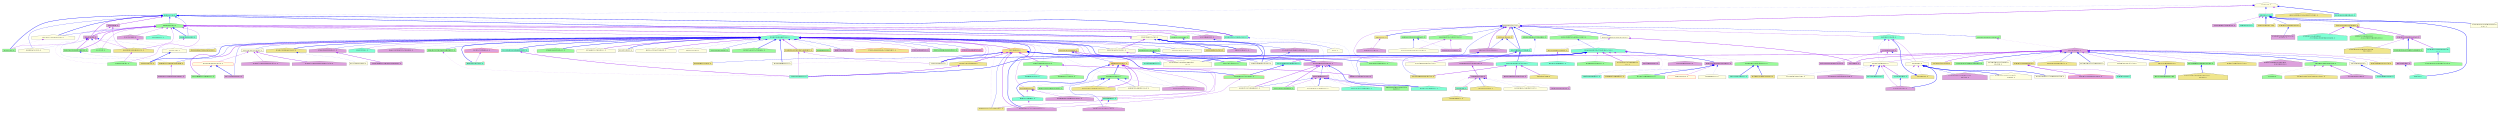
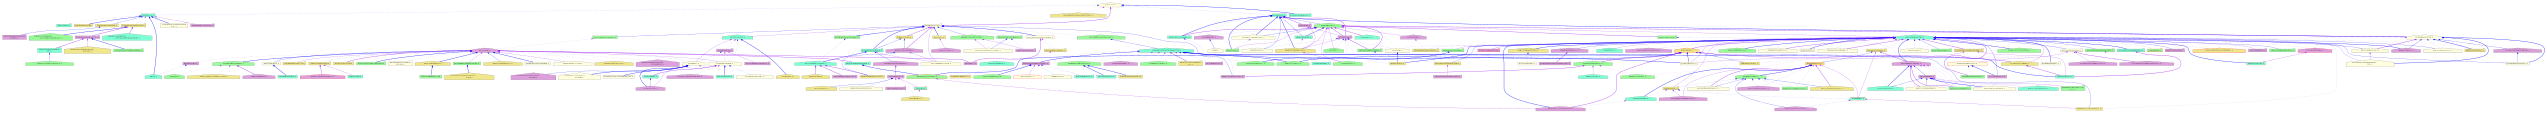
edge "MeshMeshCut.h" -> "MeshAABBTree3.h": style dotted -> bold
edge "MeshWindingNumberGrid.h" -> "MeshQueries.h": added
edge "HairDescription.h" -> "GroomCache.h": reversed
